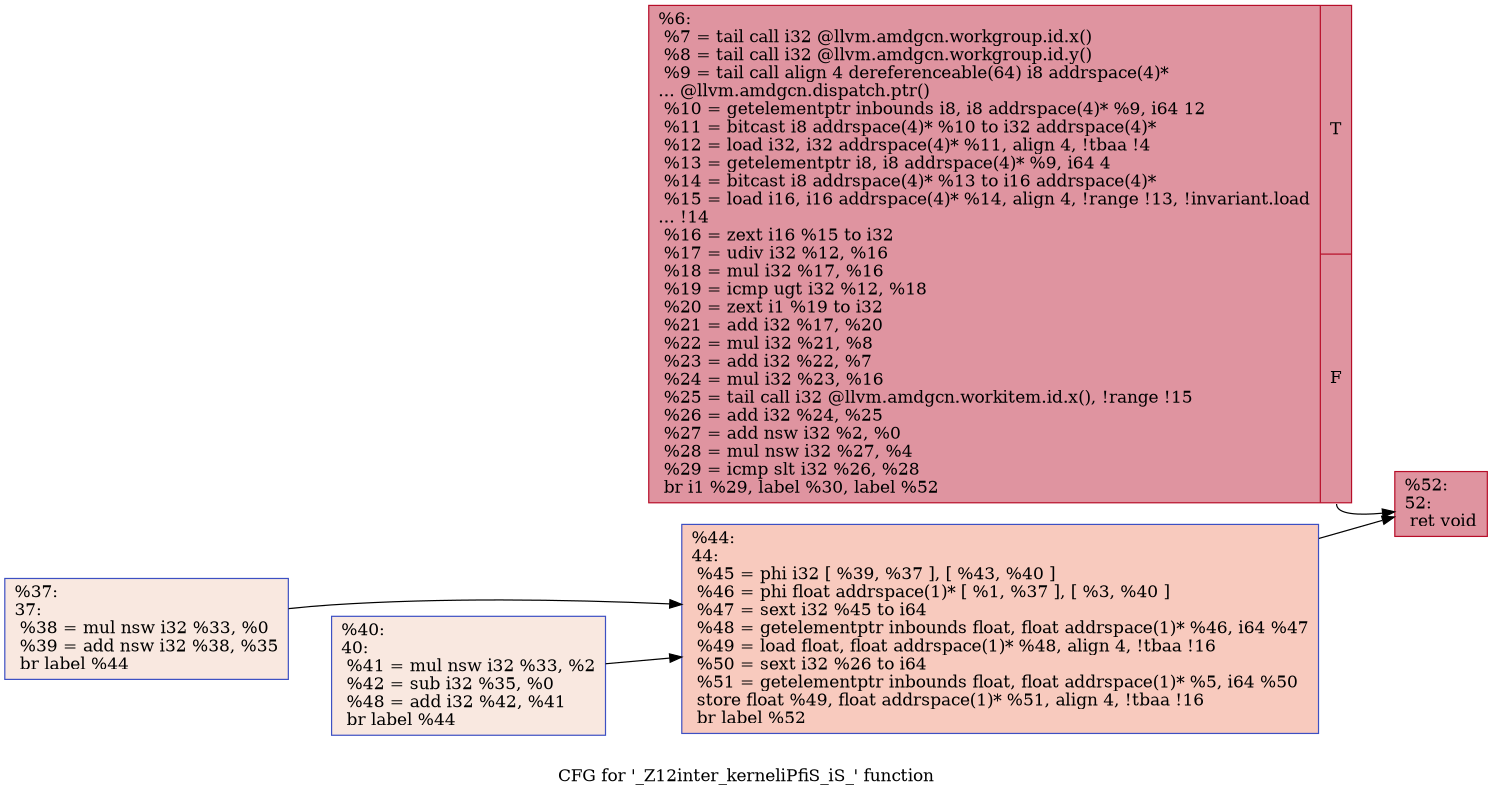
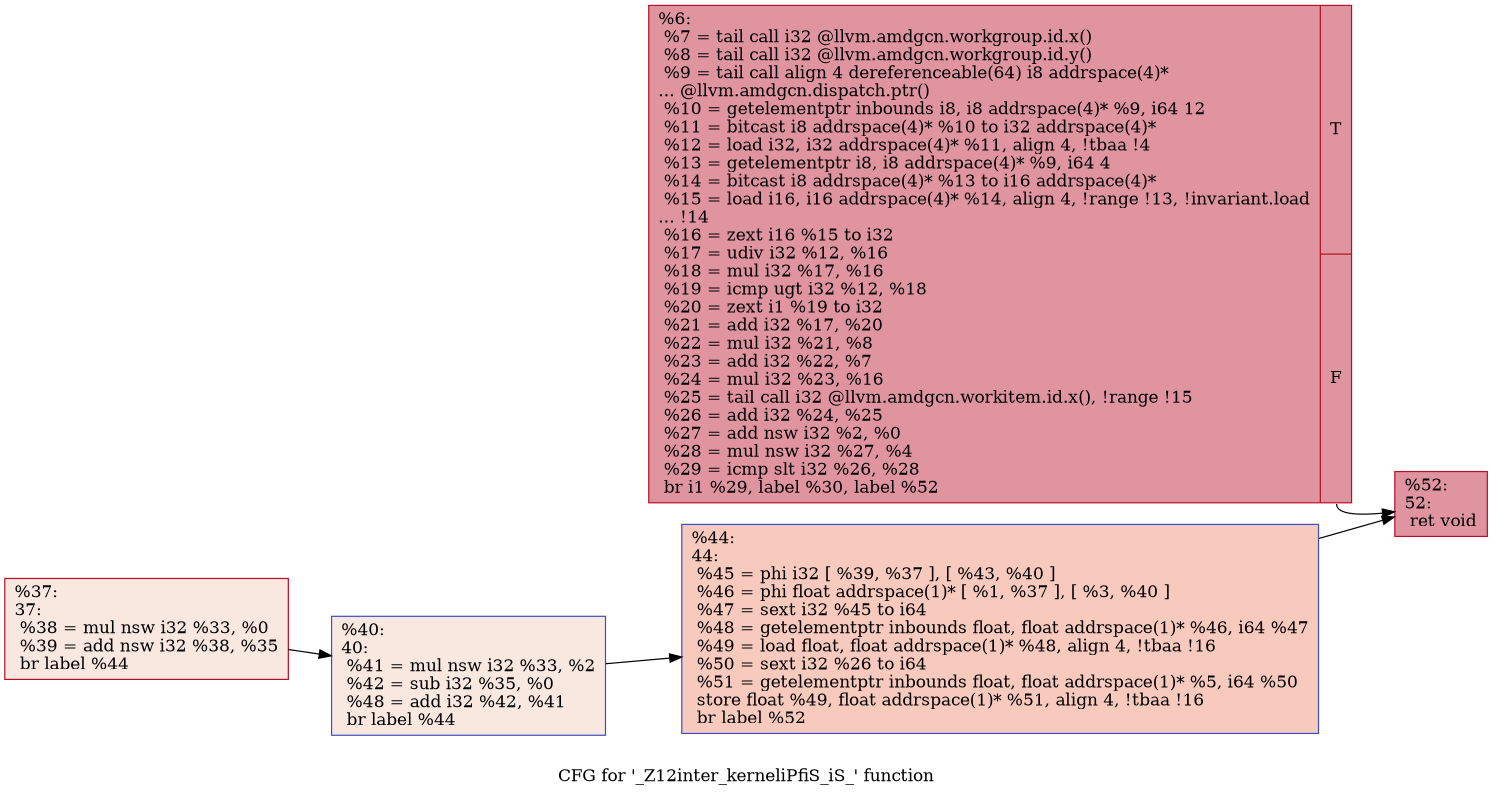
edge "%37:" -> "%44:": now "%37:" -> "%40:"
node "%37:": color #3d50c3ff -> #b70d28ff
